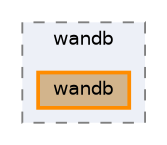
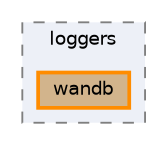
cluster "wandb": label "wandb" -> "loggers"
